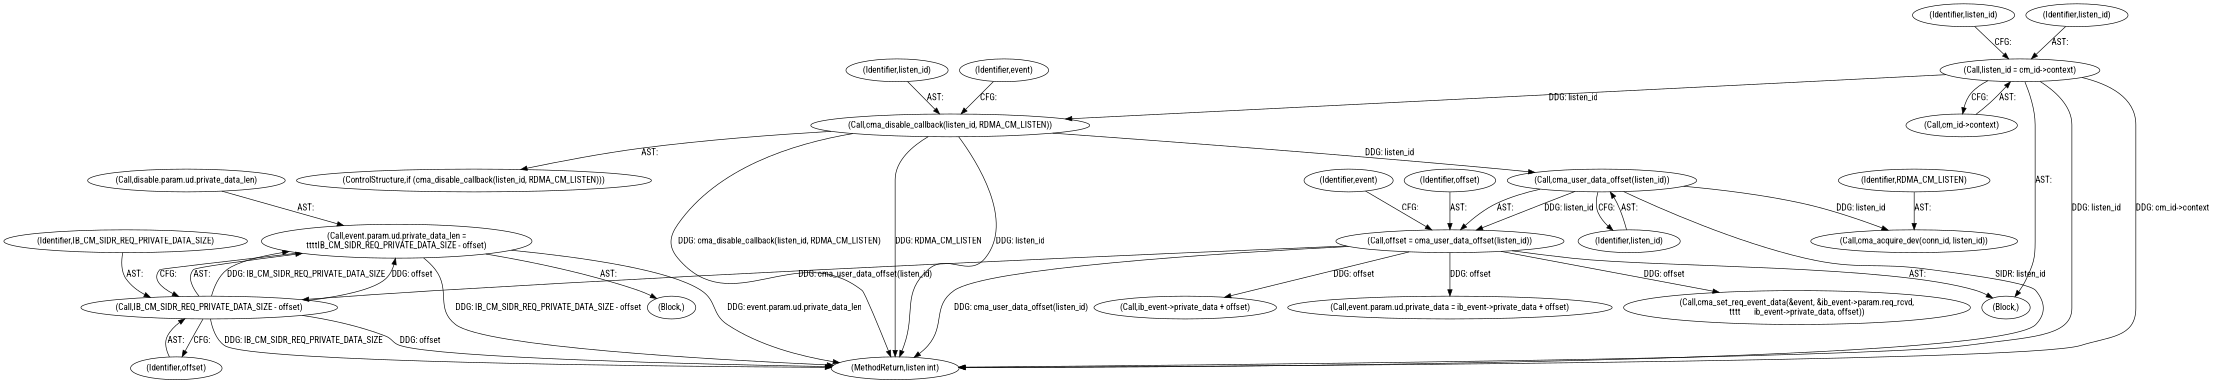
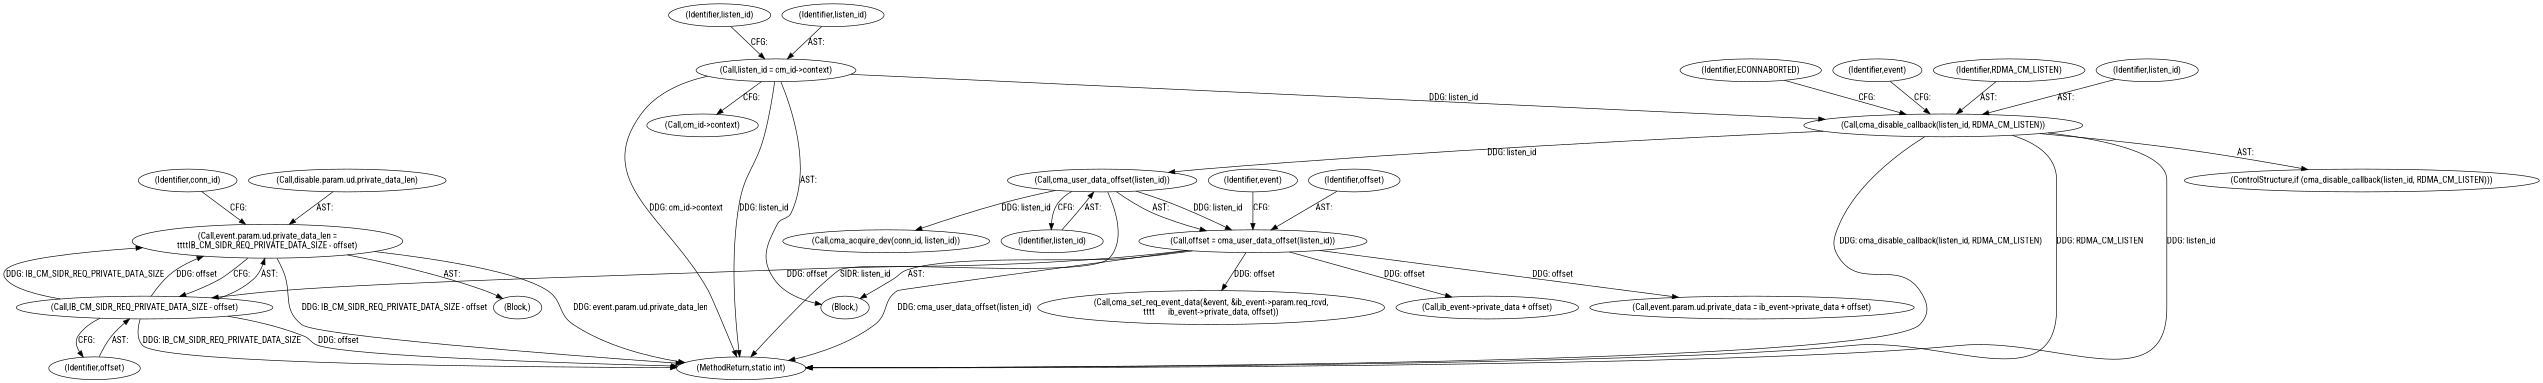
node "(Identifier,ECONNABORTED)": added
edge "(Call,cm_id->context)" -> "(Call,listen_id = cm_id->context)": removed, label "AST:"
node "(Identifier,conn_id)": added
edge "(Identifier,RDMA_CM_LISTEN)" -> "(Call,cma_acquire_dev(conn_id, listen_id))": now "(Identifier,RDMA_CM_LISTEN)" -> "(Call,cma_disable_callback(listen_id, RDMA_CM_LISTEN))"
node "(Identifier,IB_CM_SIDR_REQ_PRIVATE_DATA_SIZE)": removed
edge "(Call,offset = cma_user_data_offset(listen_id))" -> "(Call,IB_CM_SIDR_REQ_PRIVATE_DATA_SIZE - offset)": label "DDG: cma_user_data_offset(listen_id)" -> "DDG: offset"
node "(MethodReturn,listen int)": label "(MethodReturn,listen int)" -> "(MethodReturn,static int)"
